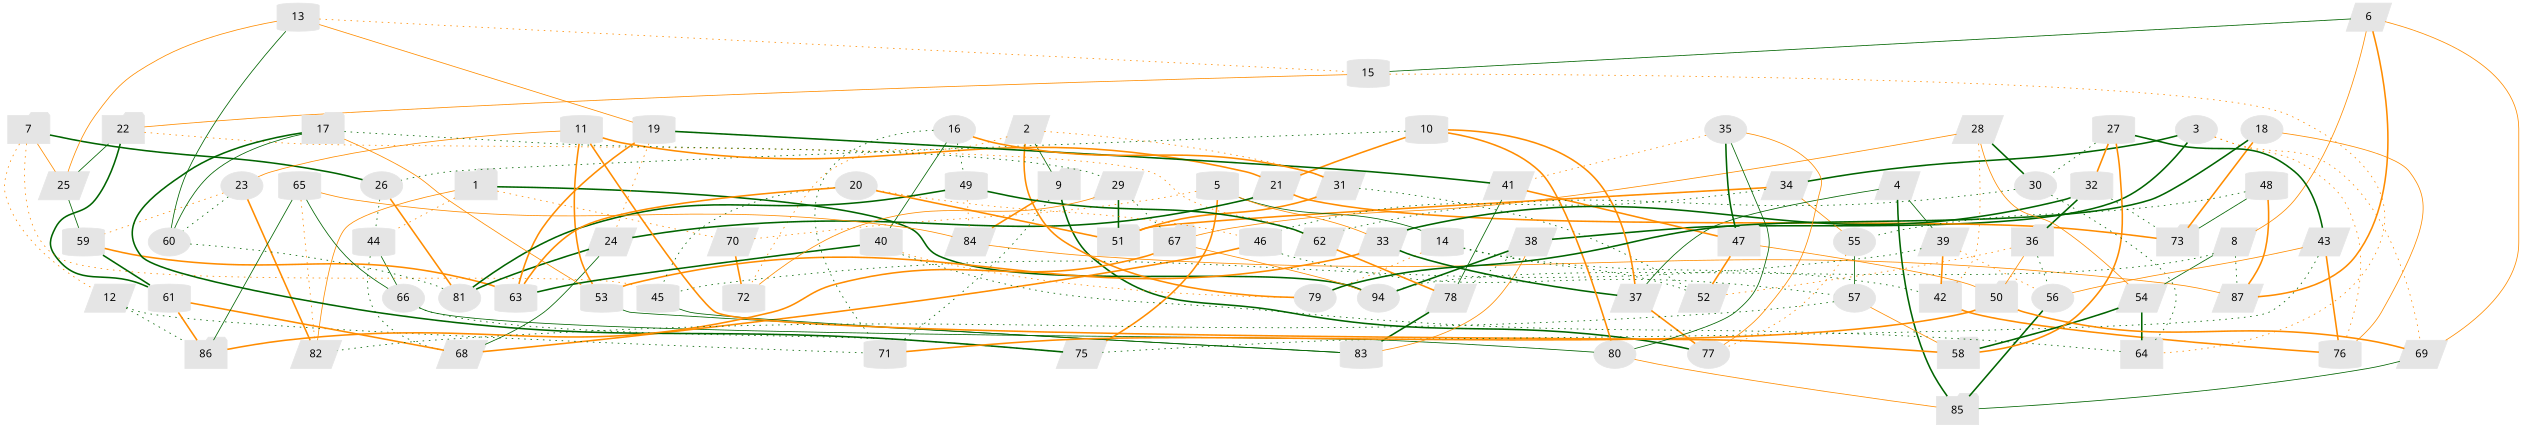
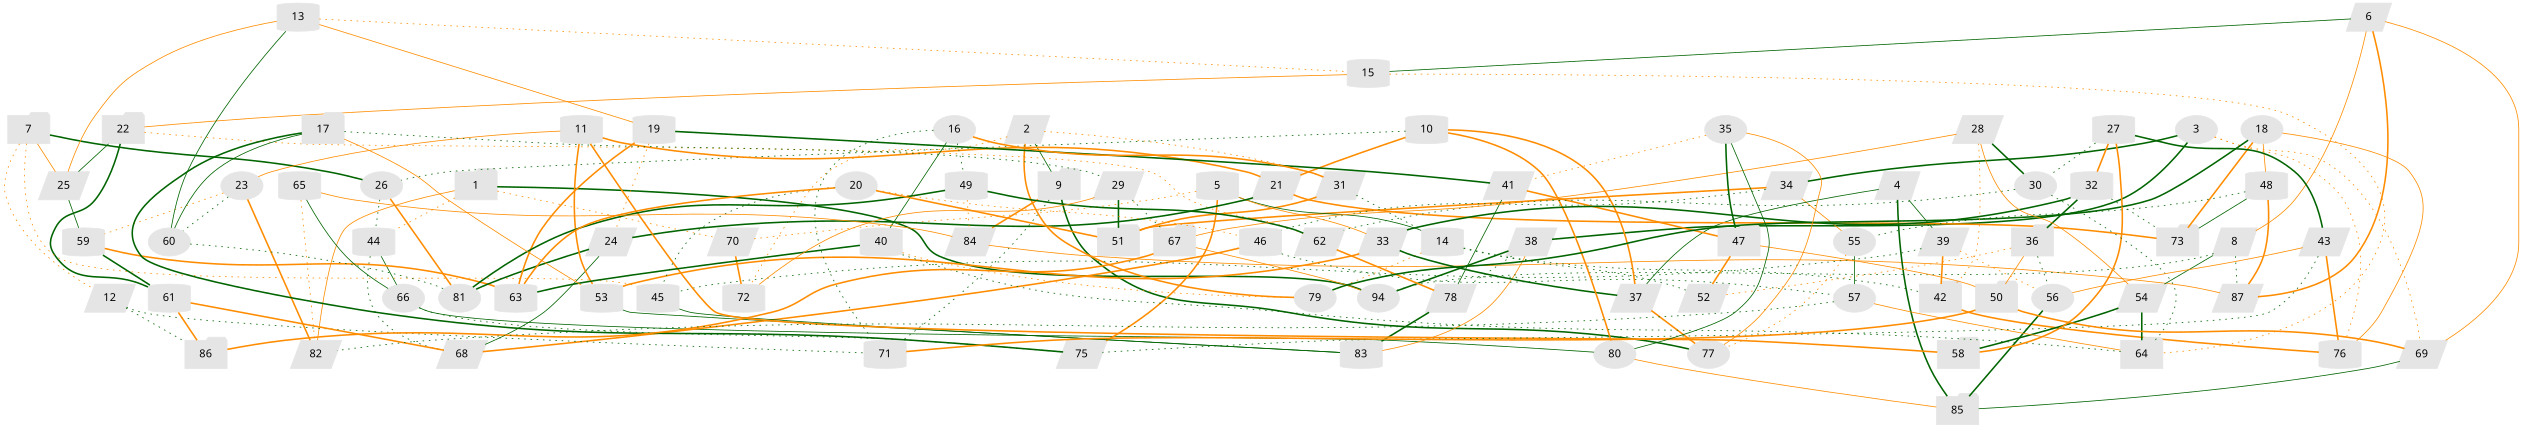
edge "18" -- "48": added
edge "31" -- "52": now "31" -- "14"
edge "65" -- "86": removed
edge "57" -- "58": now "57" -- "64"
